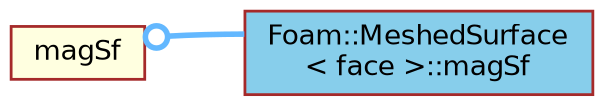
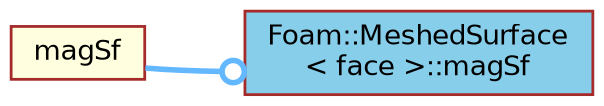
edge "Foam::MeshedSurface < face >::magSf" -> "magSf": reversed
